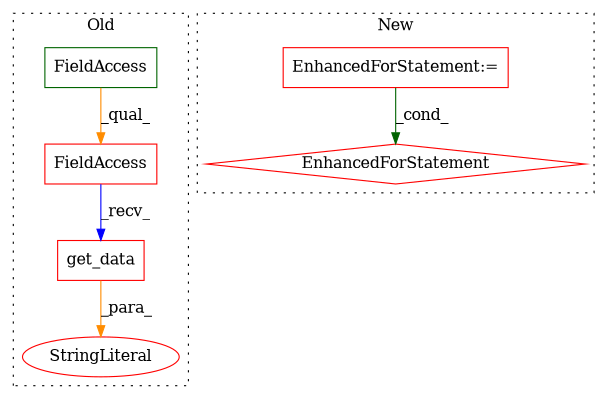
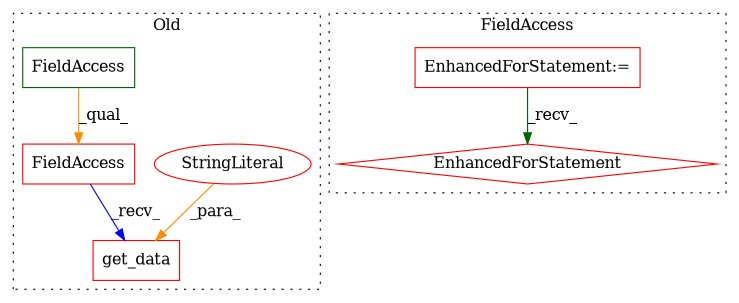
cluster "New": label "New" -> "FieldAccess"
edge "EnhancedForStatement:=" -> "EnhancedForStatement": label "_cond_" -> "_recv_"
edge "get_data" -> "StringLiteral": reversed
